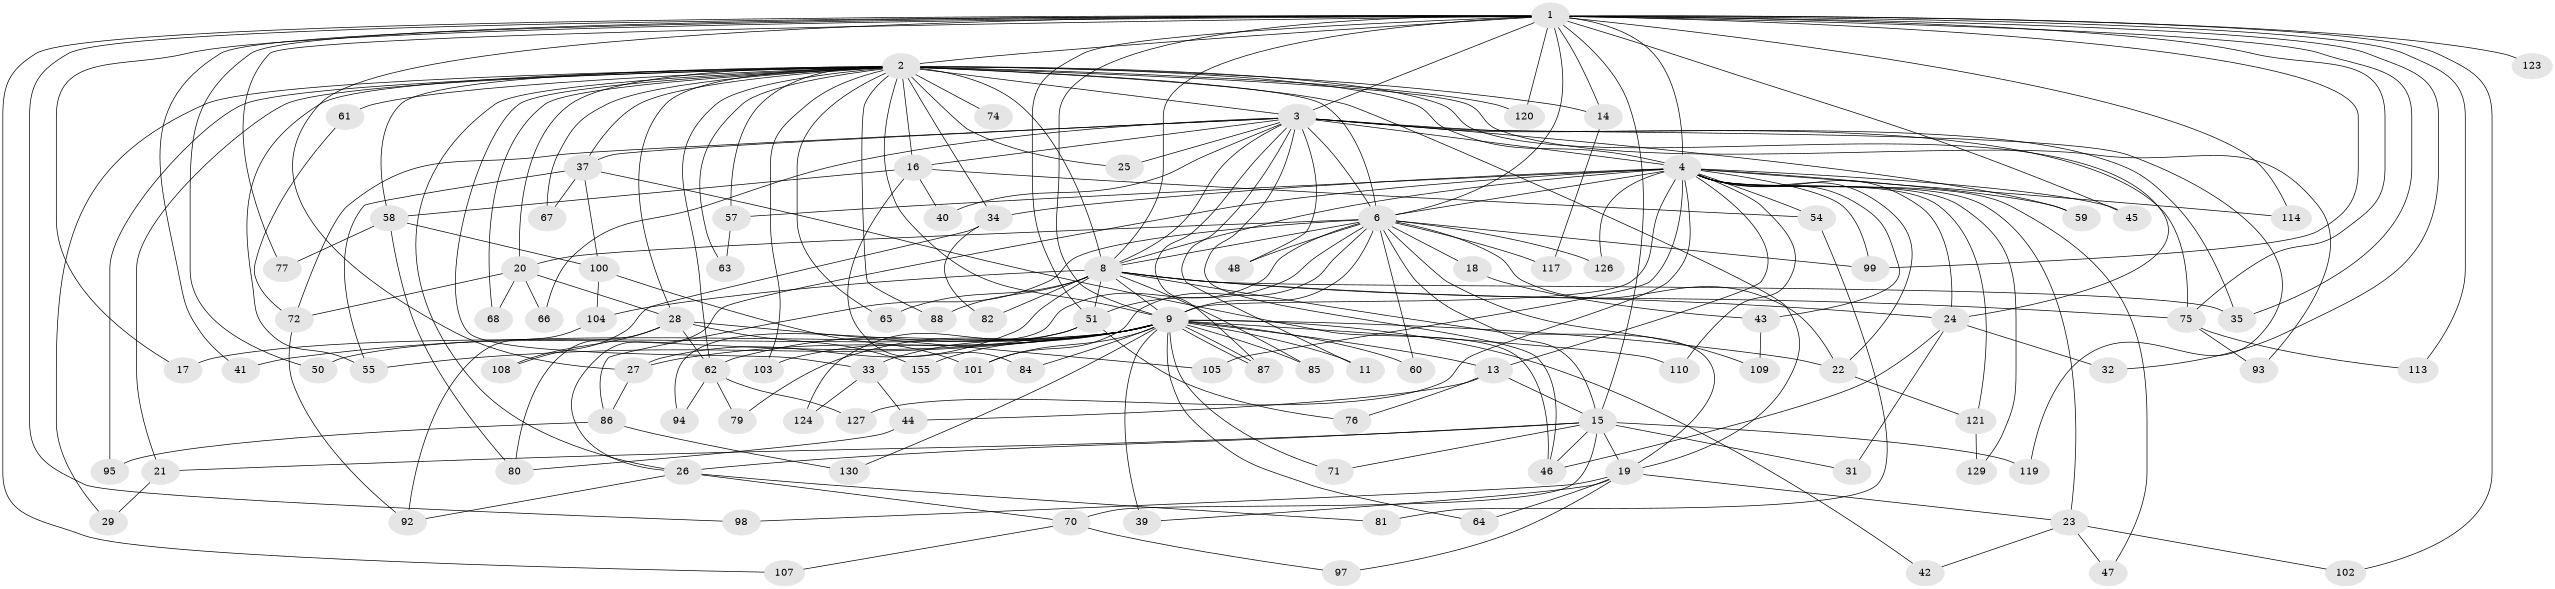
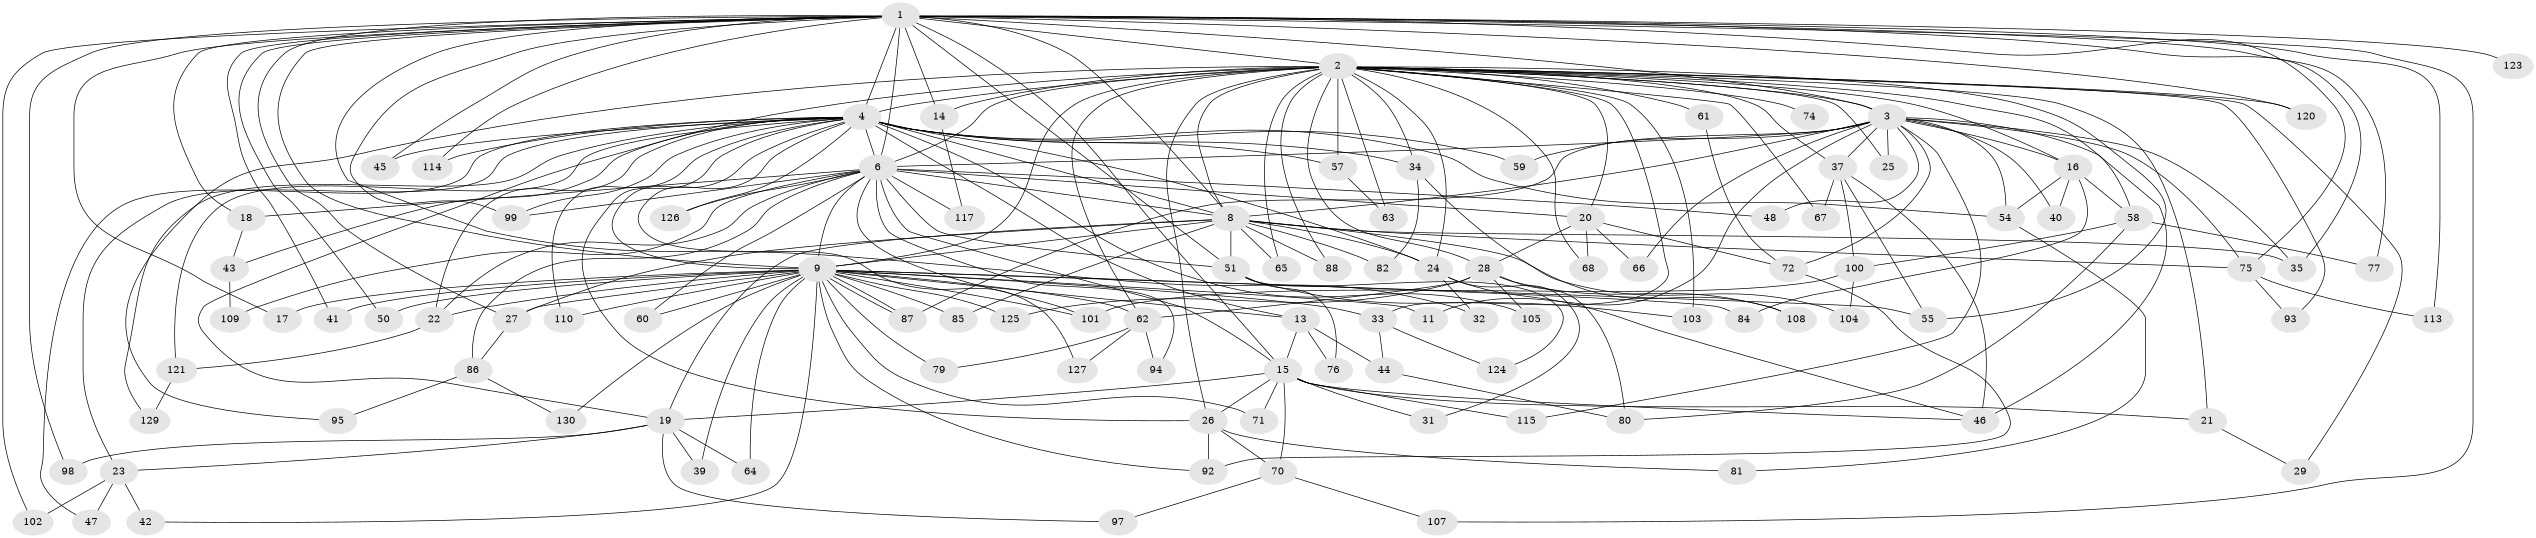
edge "1" -- "18": added
edge "3" -- "4": now "3" -- "54"
node "155": label "155" -> "125"
edge "104" -- "92": now "9" -- "92"
node "119": label "119" -> "115"
